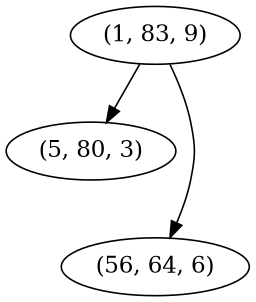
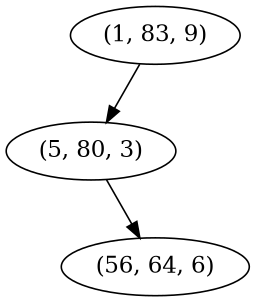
edge "(1, 83, 9)" -> "(56, 64, 6)": now "(5, 80, 3)" -> "(56, 64, 6)"
